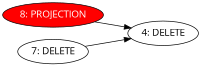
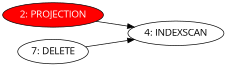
node "8: PROJECTION": label "8: PROJECTION" -> "2: PROJECTION"
node "4: DELETE": label "4: DELETE" -> "4: INDEXSCAN"
